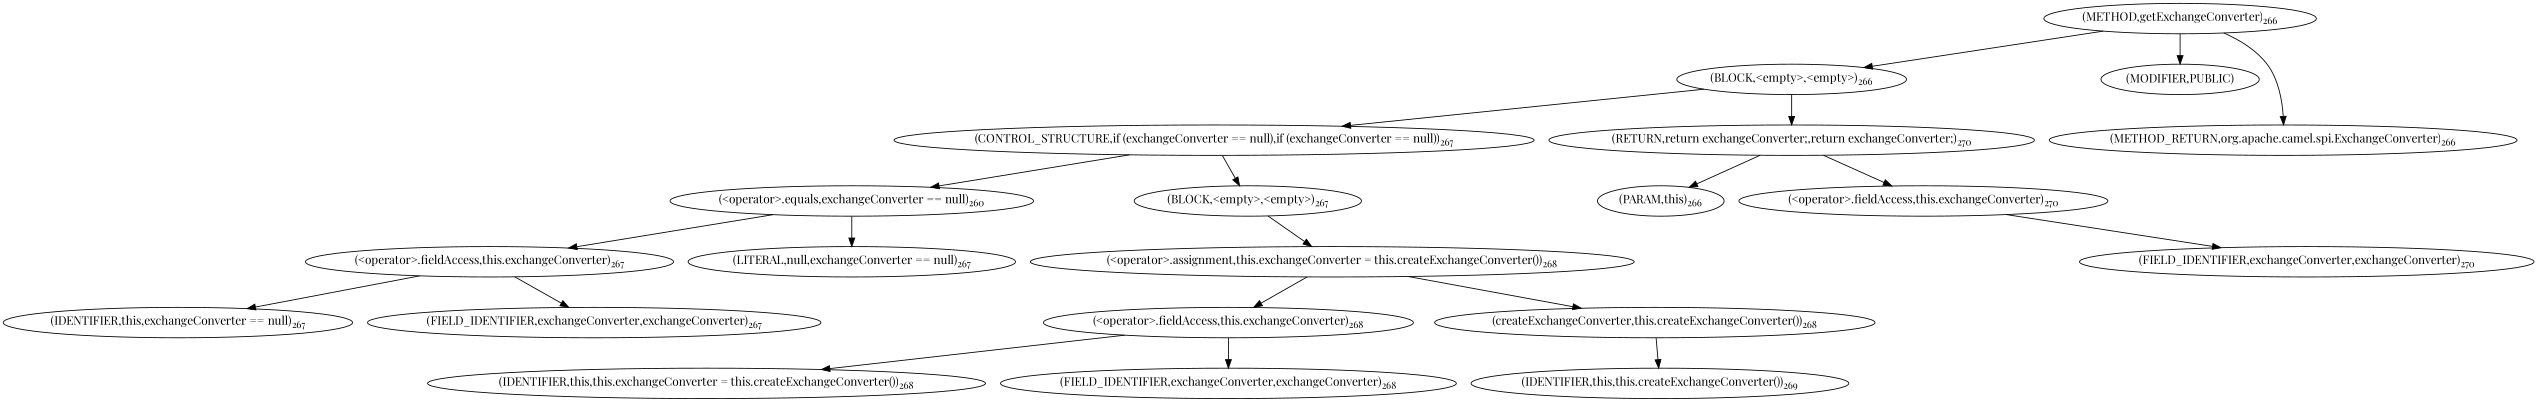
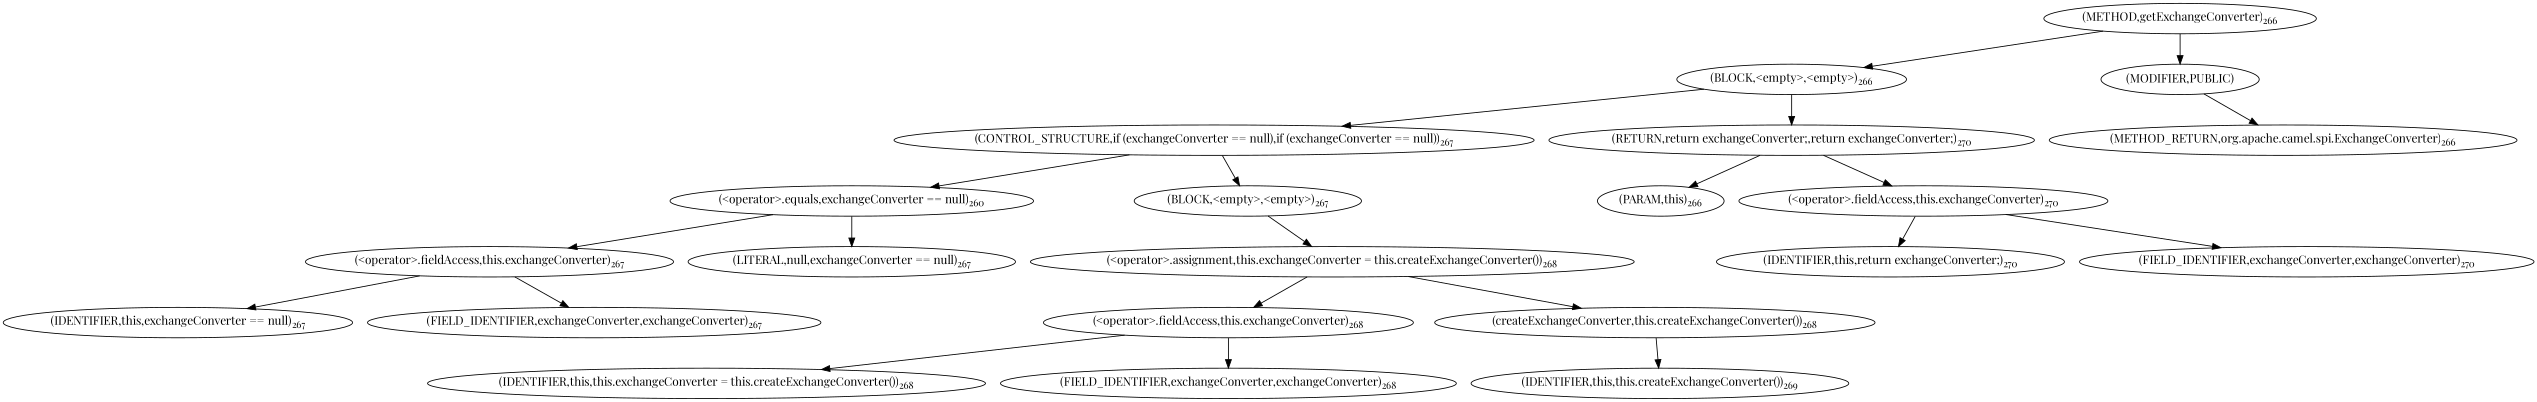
edge "(METHOD,getExchangeConverter)" -> "(METHOD_RETURN,org.apache.camel.spi.ExchangeConverter)": now "(MODIFIER,PUBLIC)" -> "(METHOD_RETURN,org.apache.camel.spi.ExchangeConverter)"
node "(IDENTIFIER,this,return exchangeConverter;)": added
